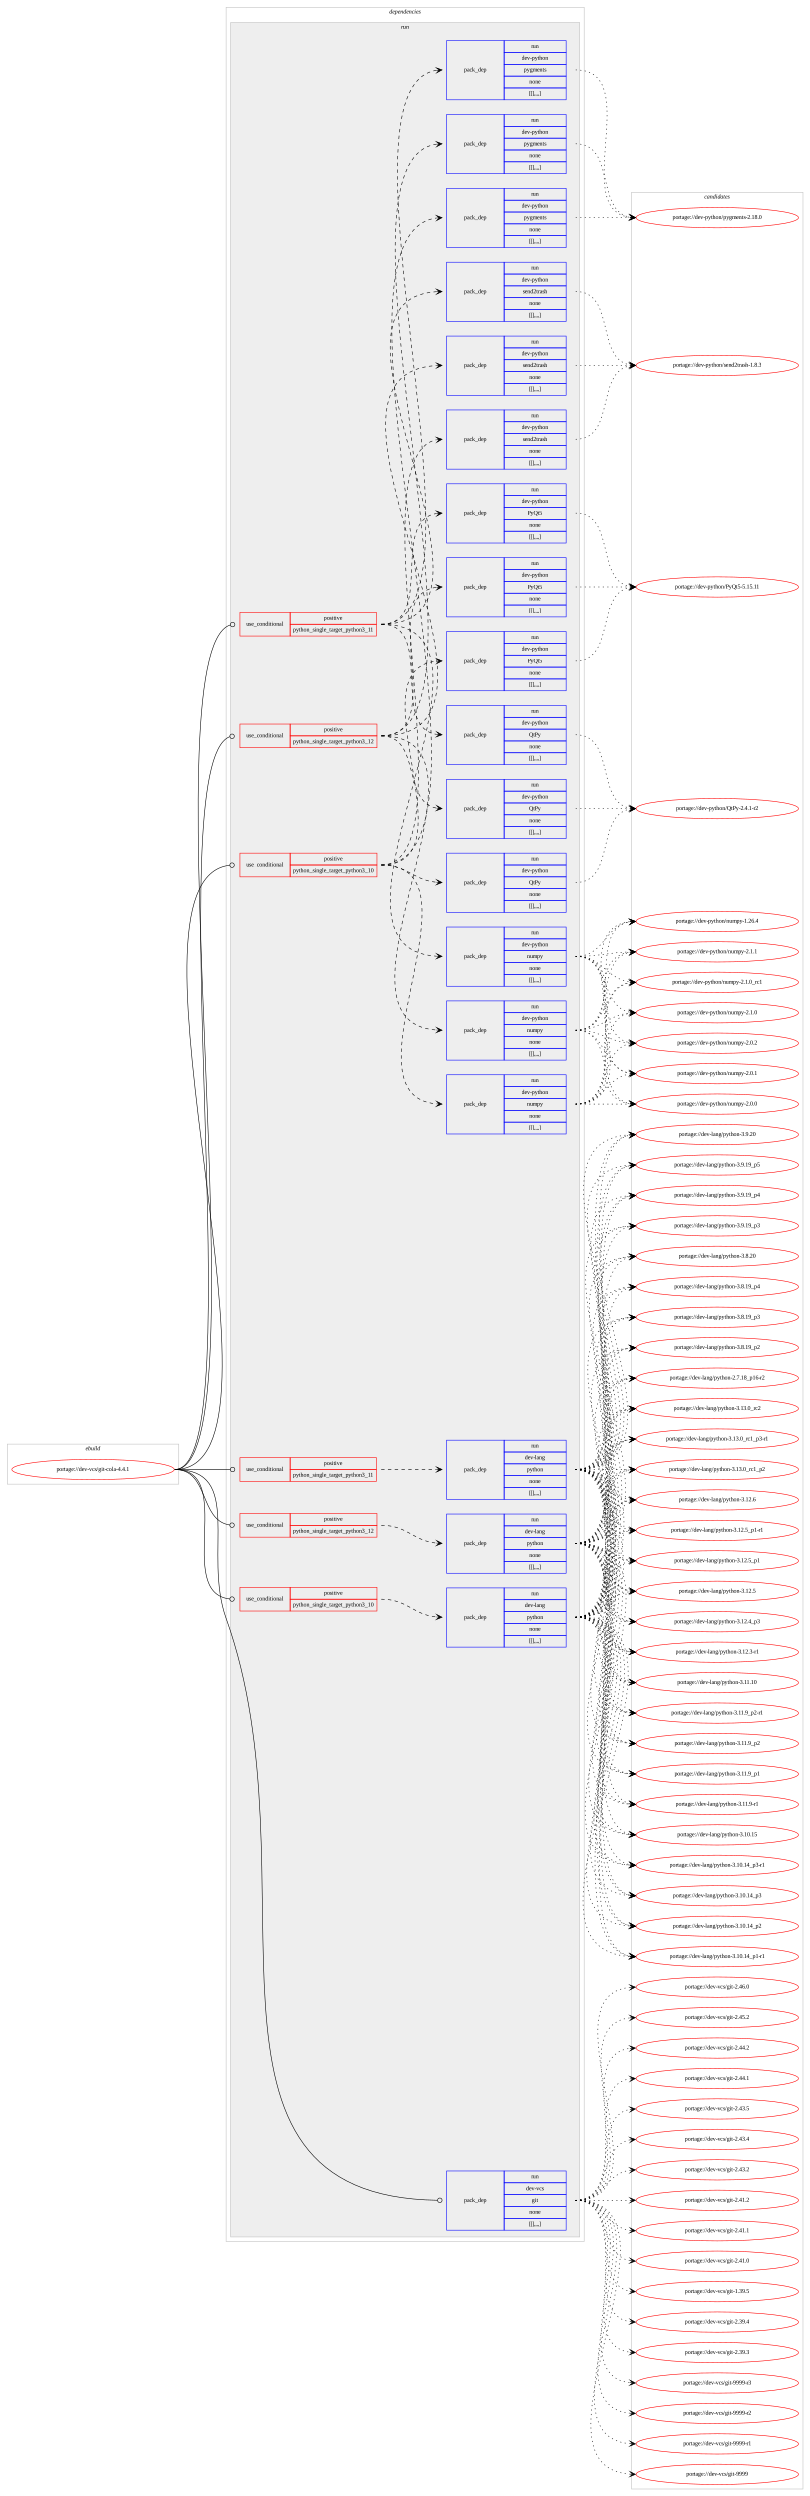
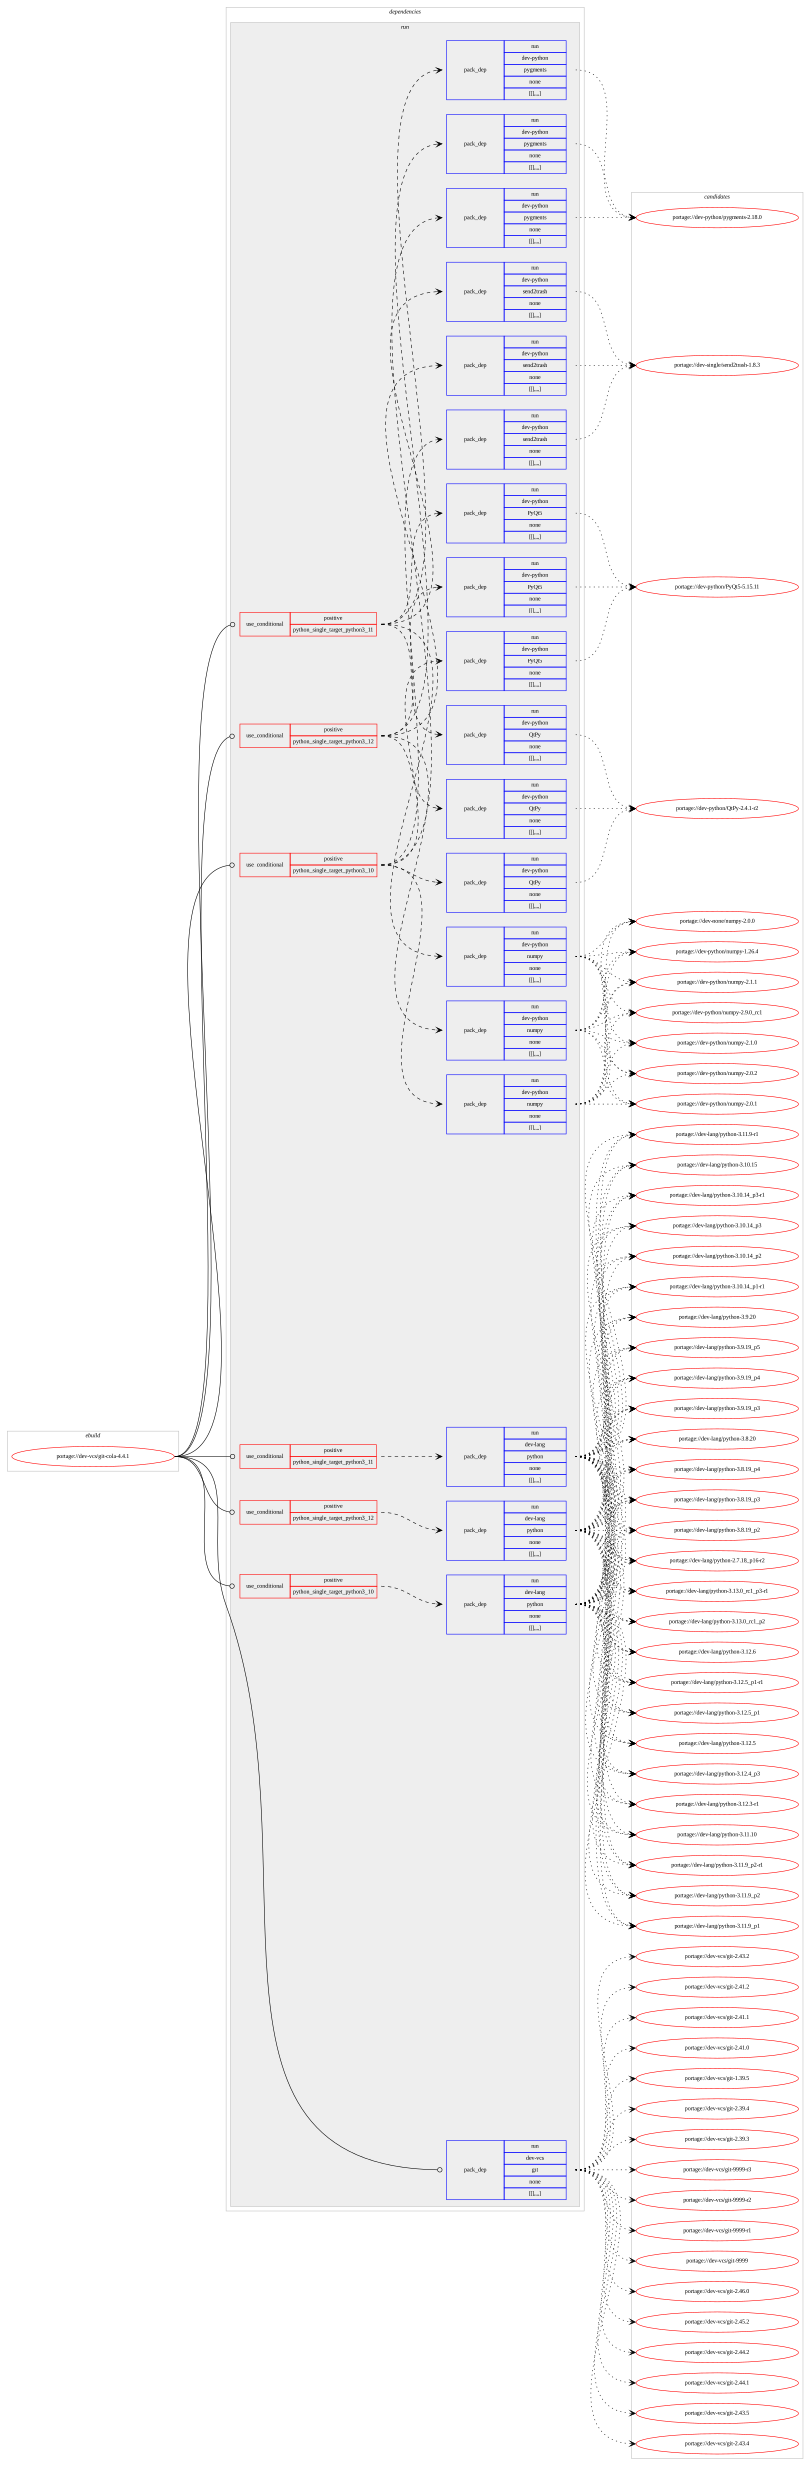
node "portage://dev-python/send2trash-1.8.3": label "portage://dev-python/send2trash-1.8.3" -> "portage://dev-single/send2trash-1.8.3"
node "portage://dev-python/numpy-2.1.0_rc1": label "portage://dev-python/numpy-2.1.0_rc1" -> "portage://dev-python/numpy-2.9.0_rc1"
node "portage://dev-python/numpy-2.0.0": label "portage://dev-python/numpy-2.0.0" -> "portage://dev-none/numpy-2.0.0"
node "portage://dev-lang/python-3.13.0_rc2": removed
